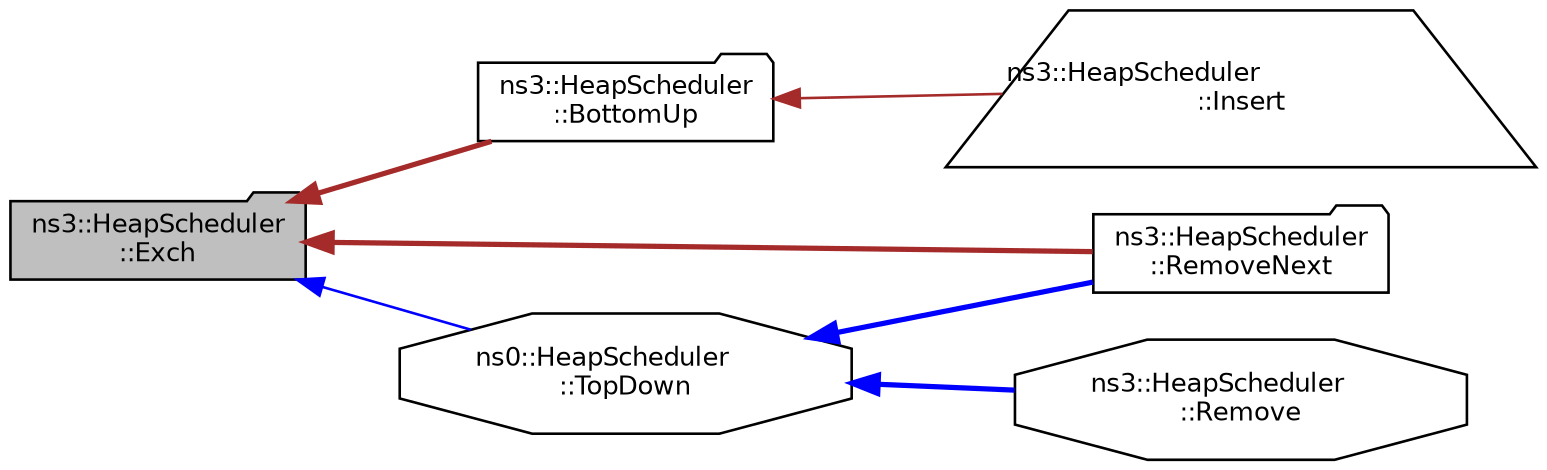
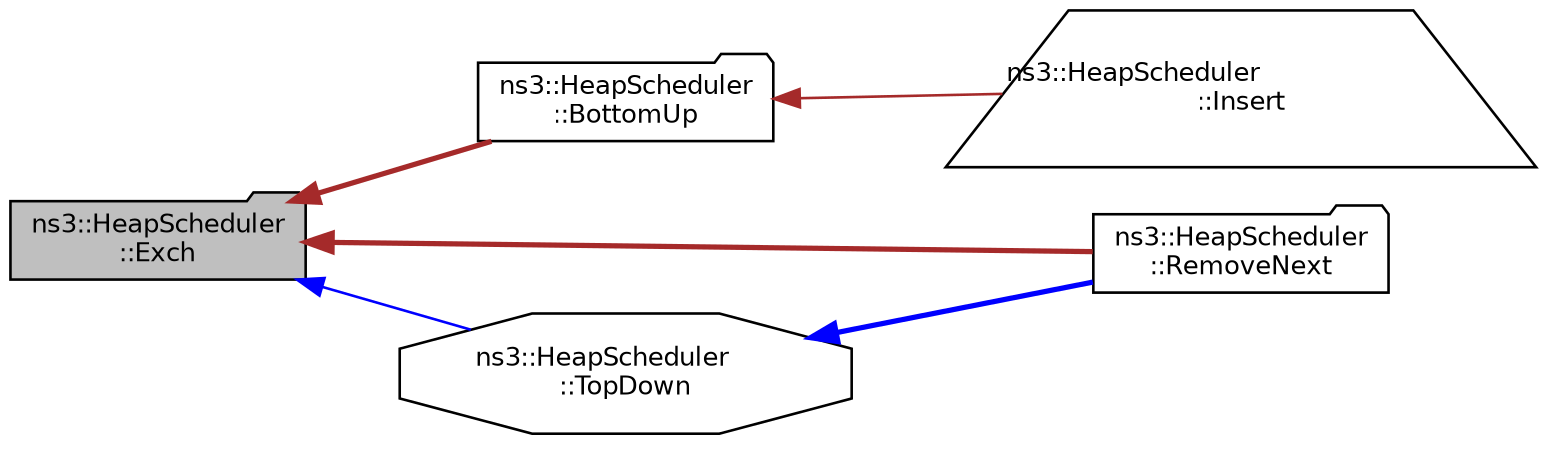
node "ns0::HeapScheduler ::TopDown": label "ns0::HeapScheduler ::TopDown" -> "ns3::HeapScheduler ::TopDown"
node "ns3::HeapScheduler ::Remove": removed
